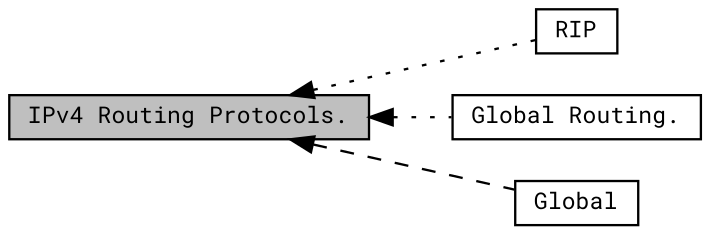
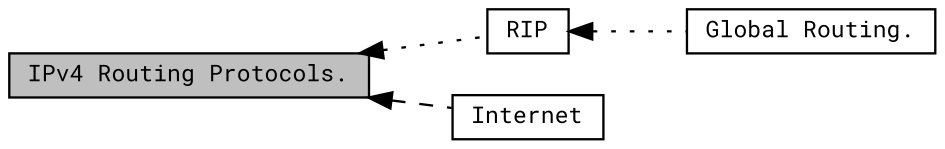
edge "Global Routing." -> "IPv4 Routing Protocols.": now "Global Routing." -> "RIP"
node "Global": label "Global" -> "Internet"
